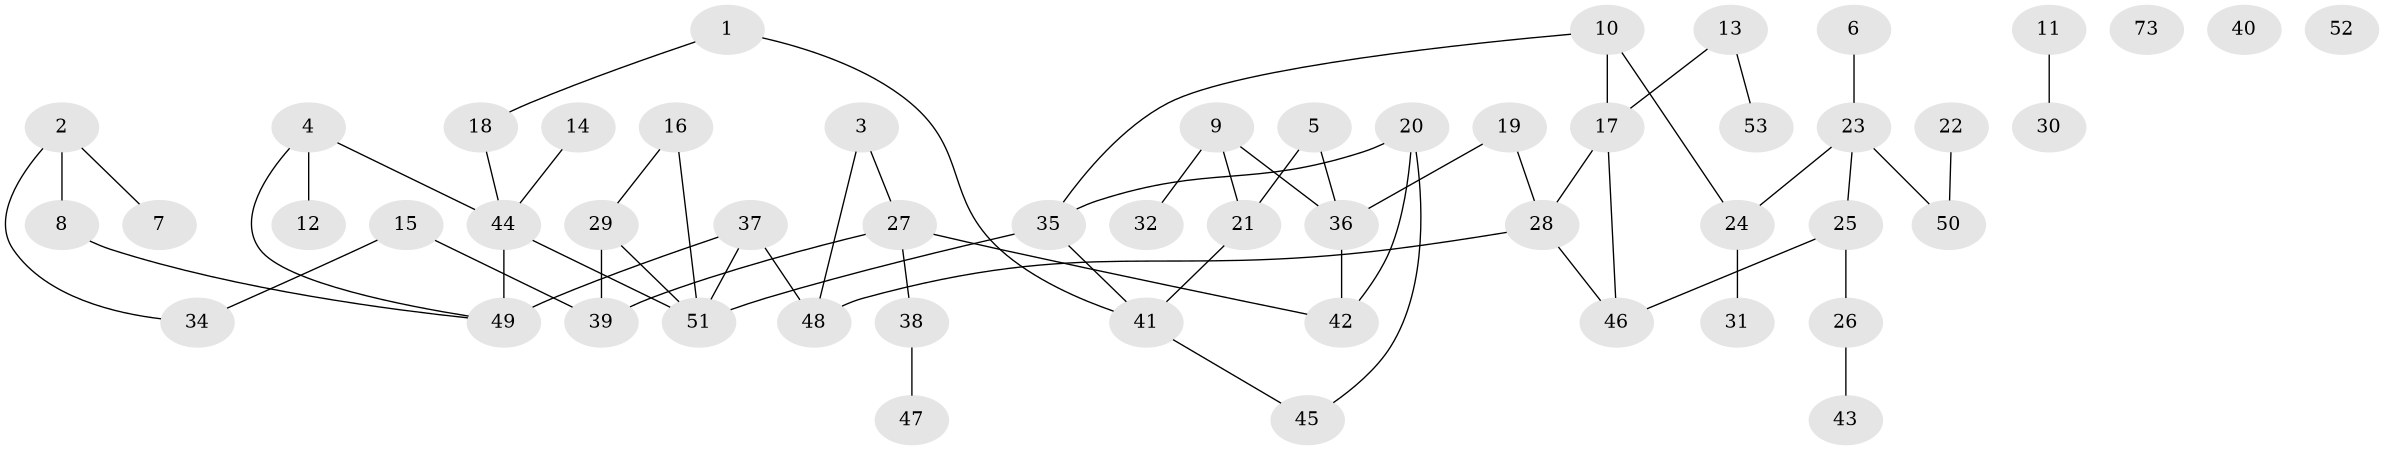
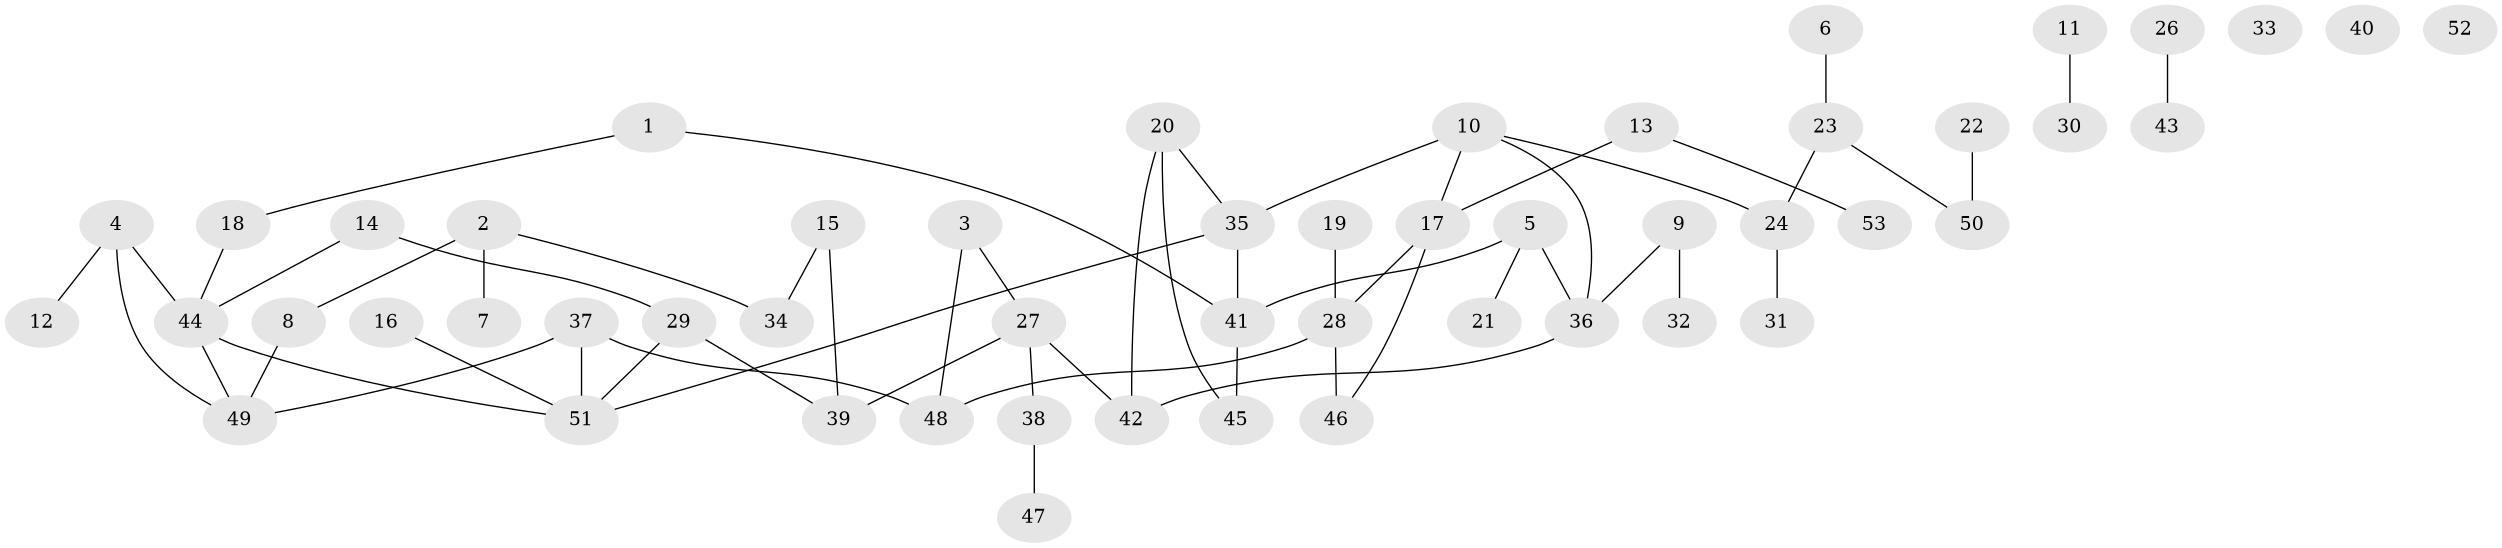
node "73": label "73" -> "33"
edge "9" -- "21": removed
edge "19" -- "36": now "10" -- "36"
edge "16" -- "29": now "14" -- "29"
node "25": removed
edge "21" -- "41": now "5" -- "41"
